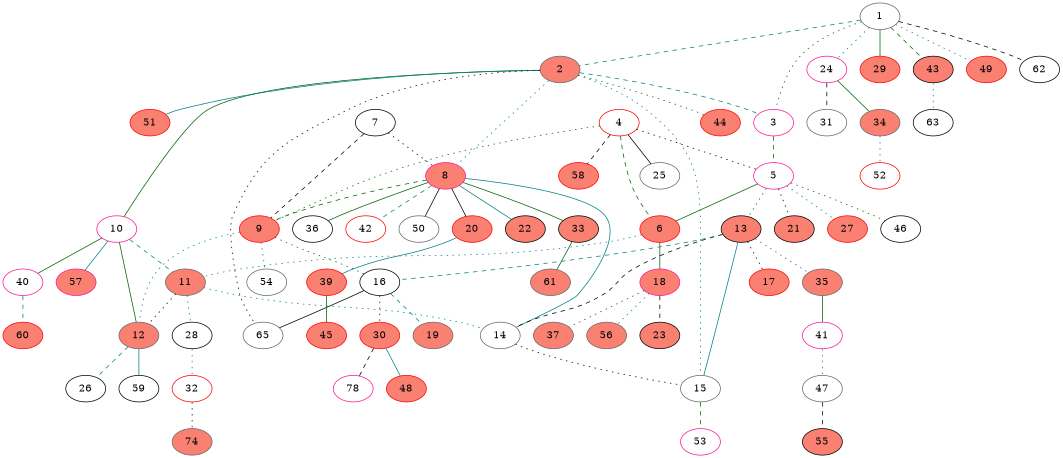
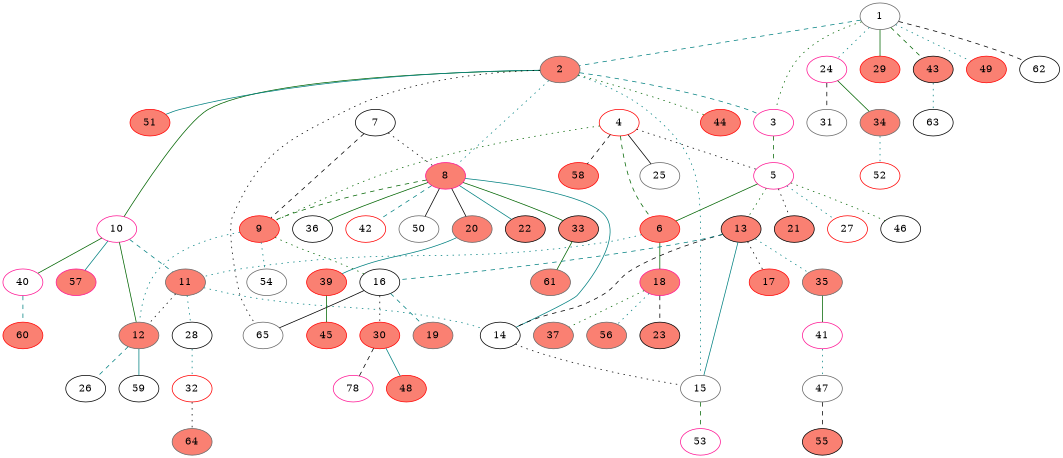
node "20": color red -> gray40
node "27": fillcolor salmon -> white
node "14": color gray40 -> black
node "74": label "74" -> "64"
